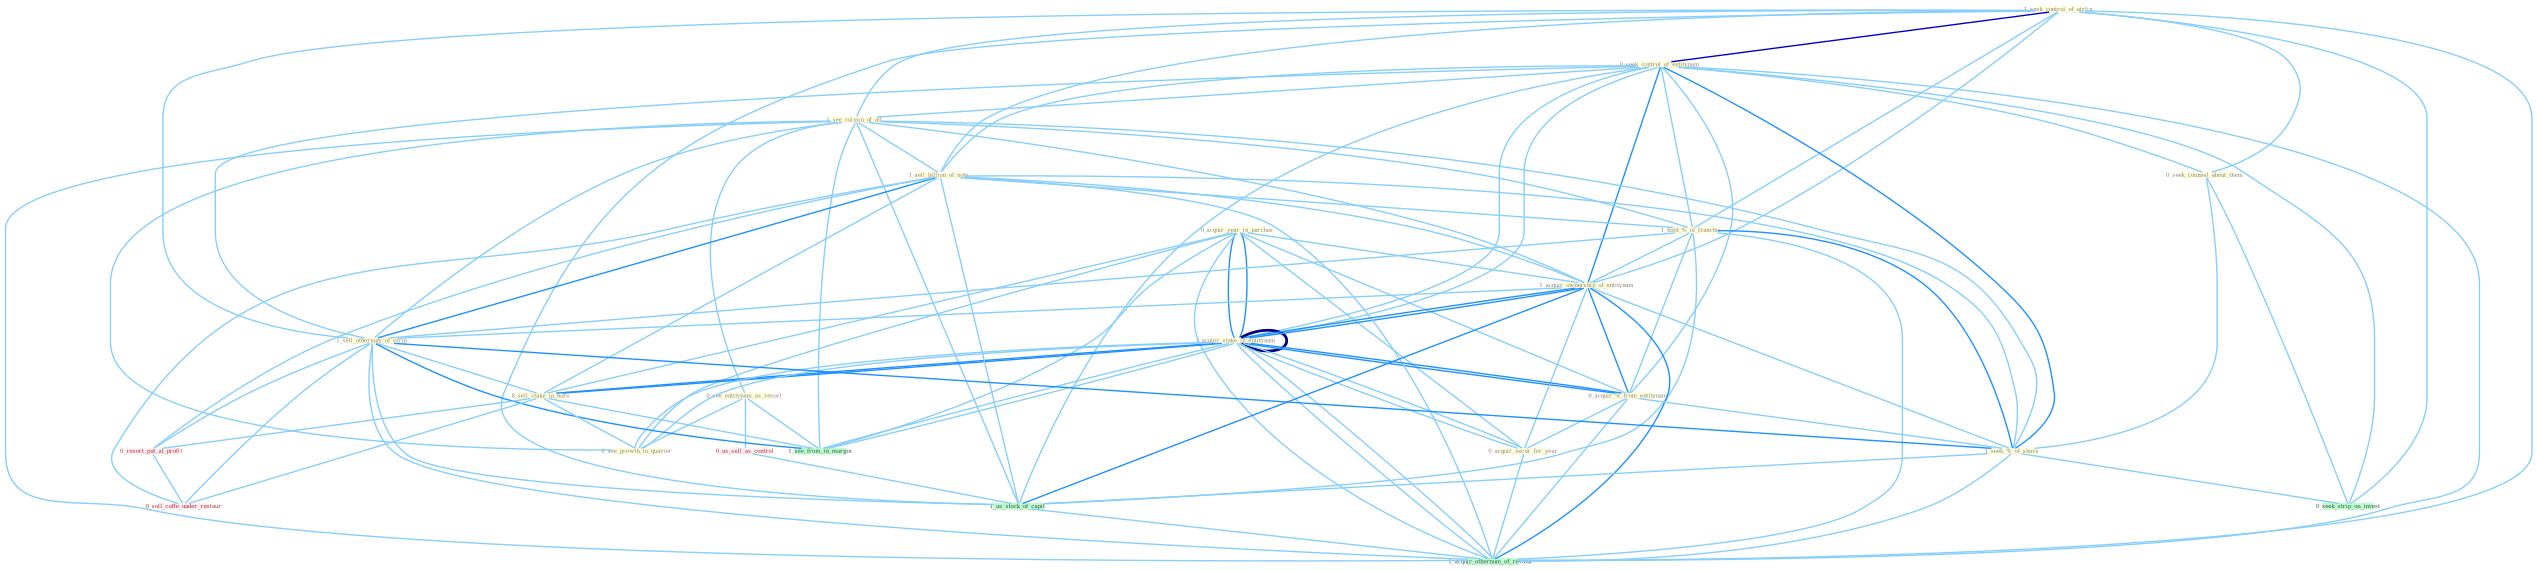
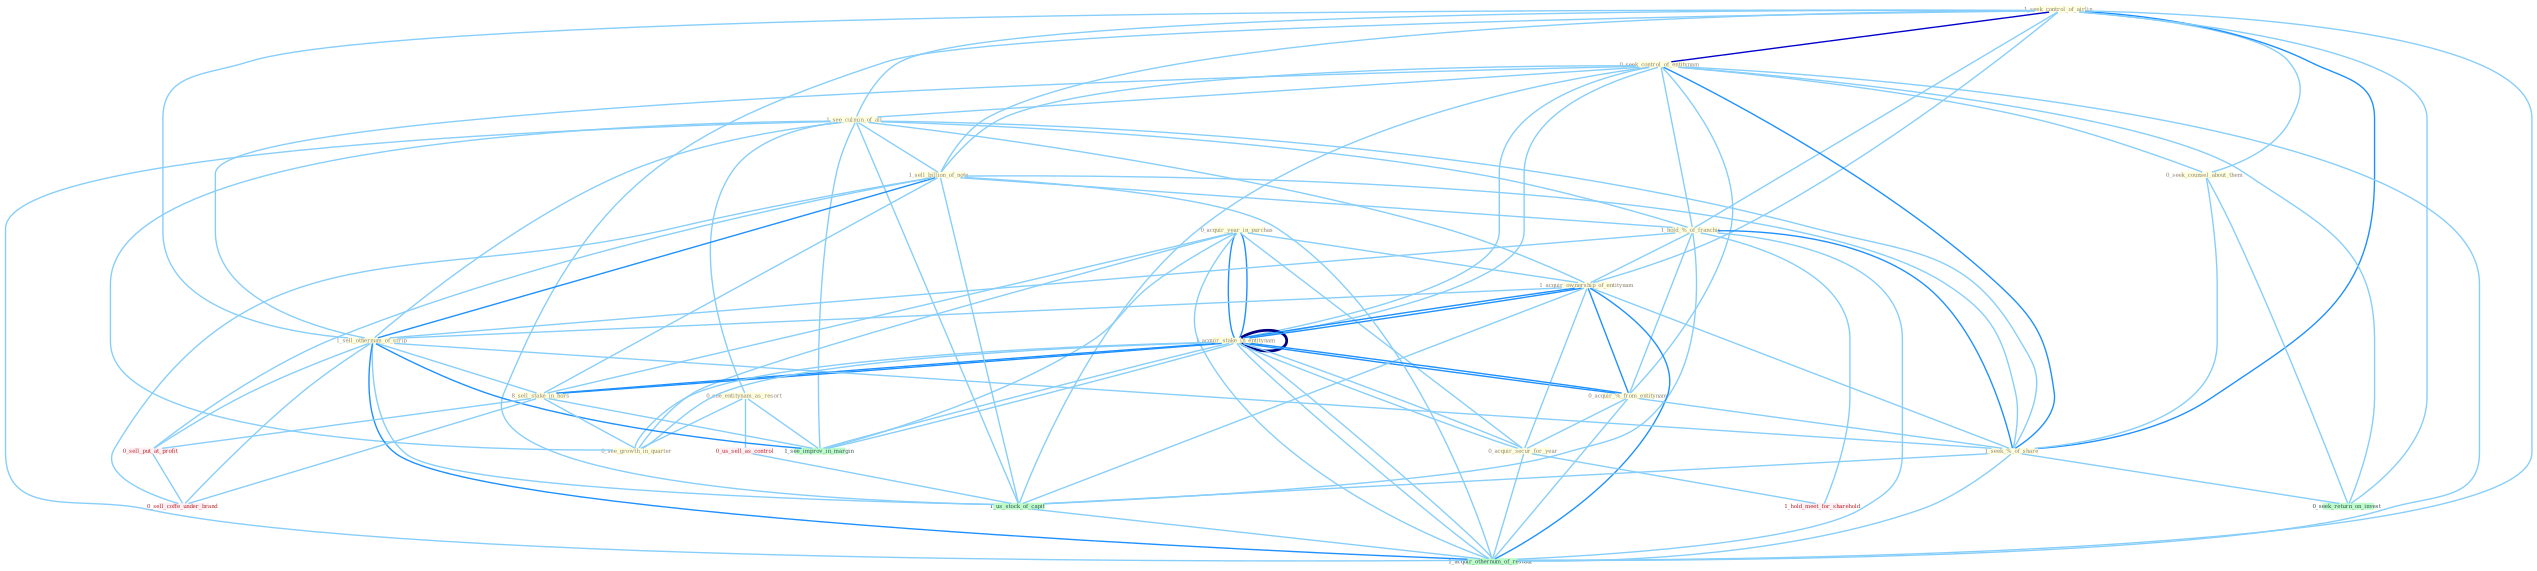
edge "0_seek_control_of_entitynam" -- "1_acquir_ownership_of_entitynam": removed
edge "1_sell_billion_of_note" -- "1_acquir_ownership_of_entitynam": removed
edge "1_seek_control_of_airlin" -- "1_seek_%_of_share": added
edge "0_acquir_year_in_purchas" -- "0_acquir_%_from_entitynam": removed
edge "1_acquir_ownership_of_entitynam" -- "1_us_stock_of_capit": color #1e90ff -> #87cefa
edge "1_sell_othernum_of_strip" -- "1_seek_%_of_share": color #1e90ff -> #87cefa
node "0_resort_put_at_profit": label "0_resort_put_at_profit" -> "0_sell_put_at_profit"
node "1_see_from_in_margin": label "1_see_from_in_margin" -> "1_see_improv_in_margin"
node "0_sell_coffe_under_restaur": label "0_sell_coffe_under_restaur" -> "0_sell_coffe_under_brand"
node "1_hold_meet_for_sharehold": added
node "0_seek_strip_on_invest": label "0_seek_strip_on_invest" -> "0_seek_return_on_invest"
edge "1_sell_othernum_of_strip" -- "1_acquir_othernum_of_restaur": color #87cefa -> #1e90ff
